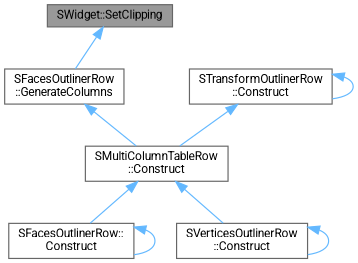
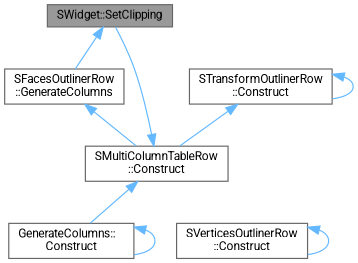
edge "SVerticesOutlinerRow ::Construct" -> "SMultiColumnTableRow ::Construct": now "SWidget::SetClipping" -> "SMultiColumnTableRow ::Construct"
node "SFacesOutlinerRow:: Construct": label "SFacesOutlinerRow:: Construct" -> "GenerateColumns:: Construct"
